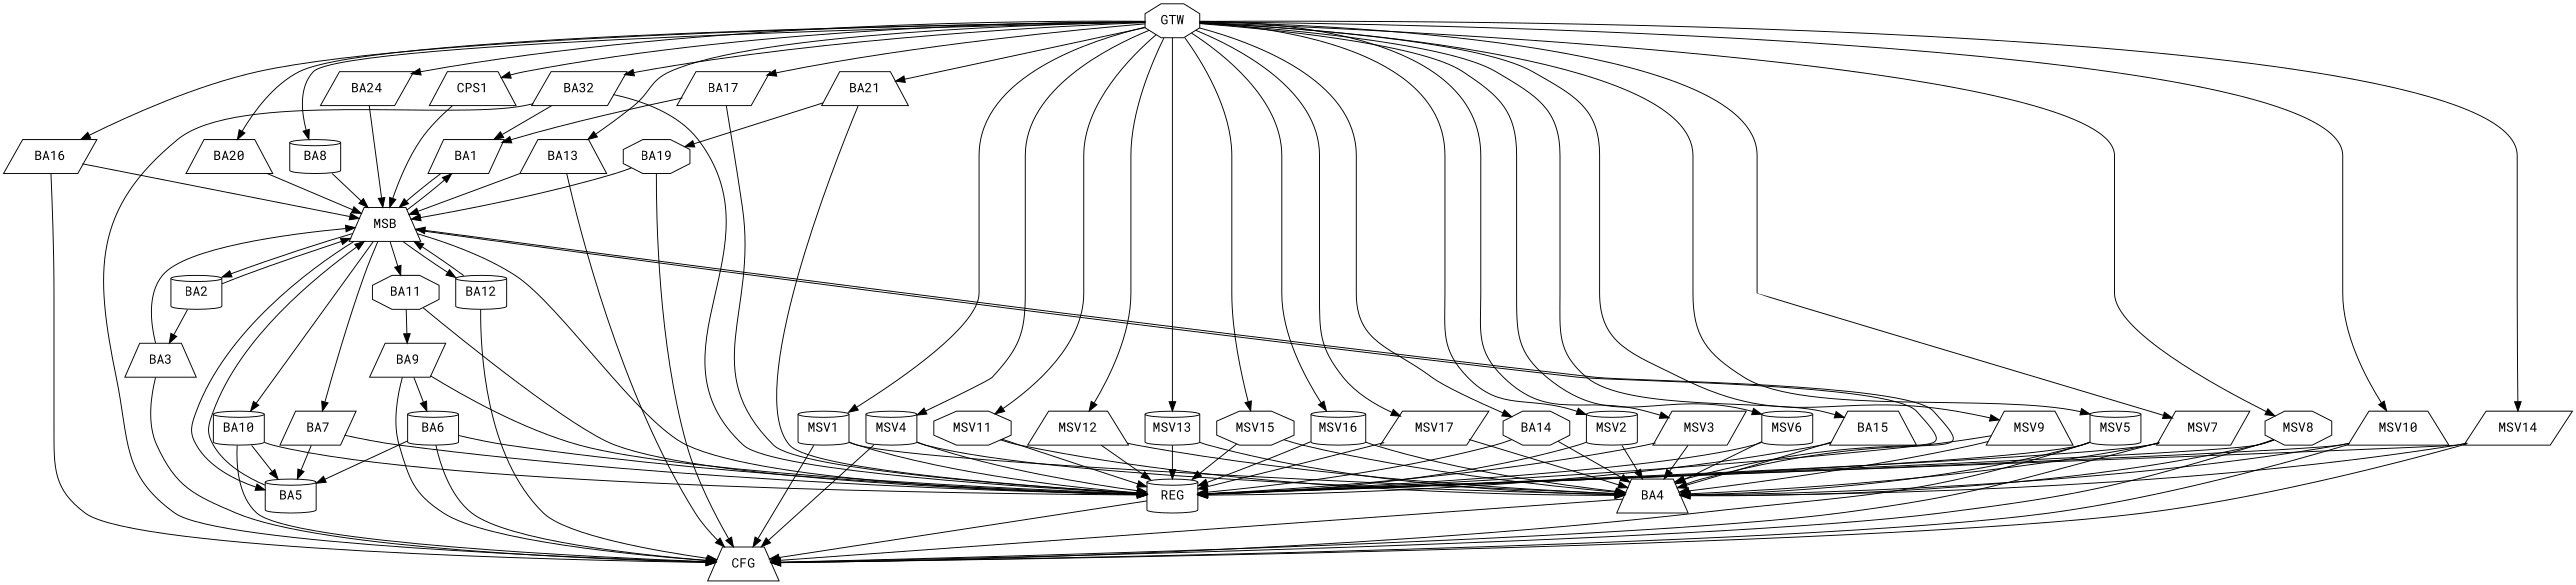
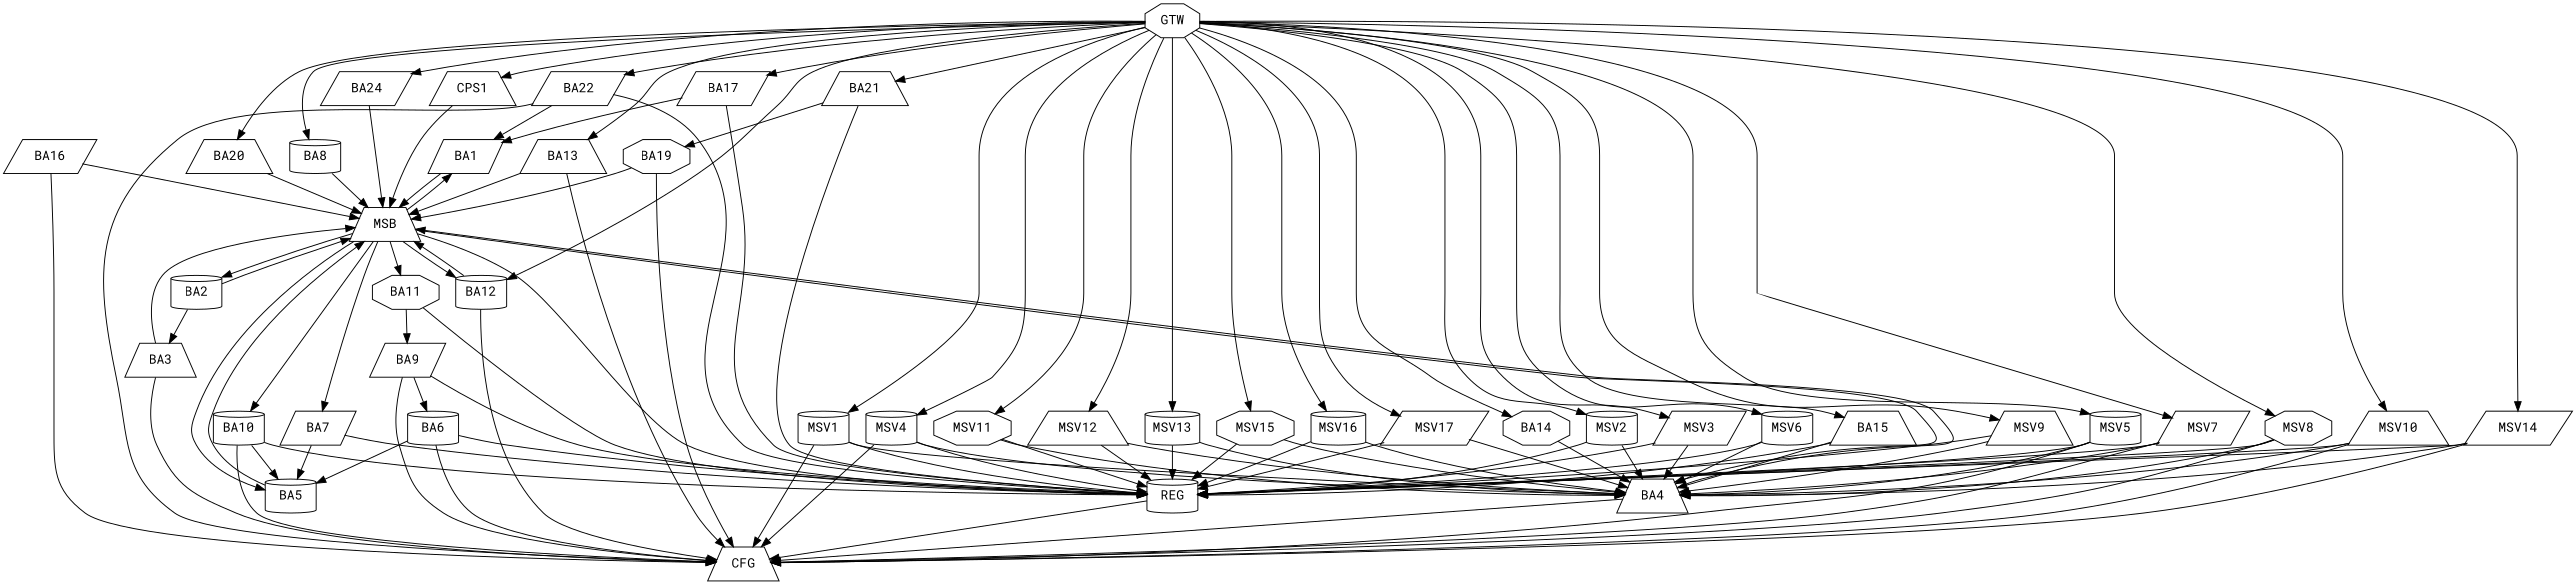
edge "GTW" -> "BA16": now "GTW" -> "BA12"
node "BA32": label "BA32" -> "BA22"
edge "BA14" -> "REG": removed
